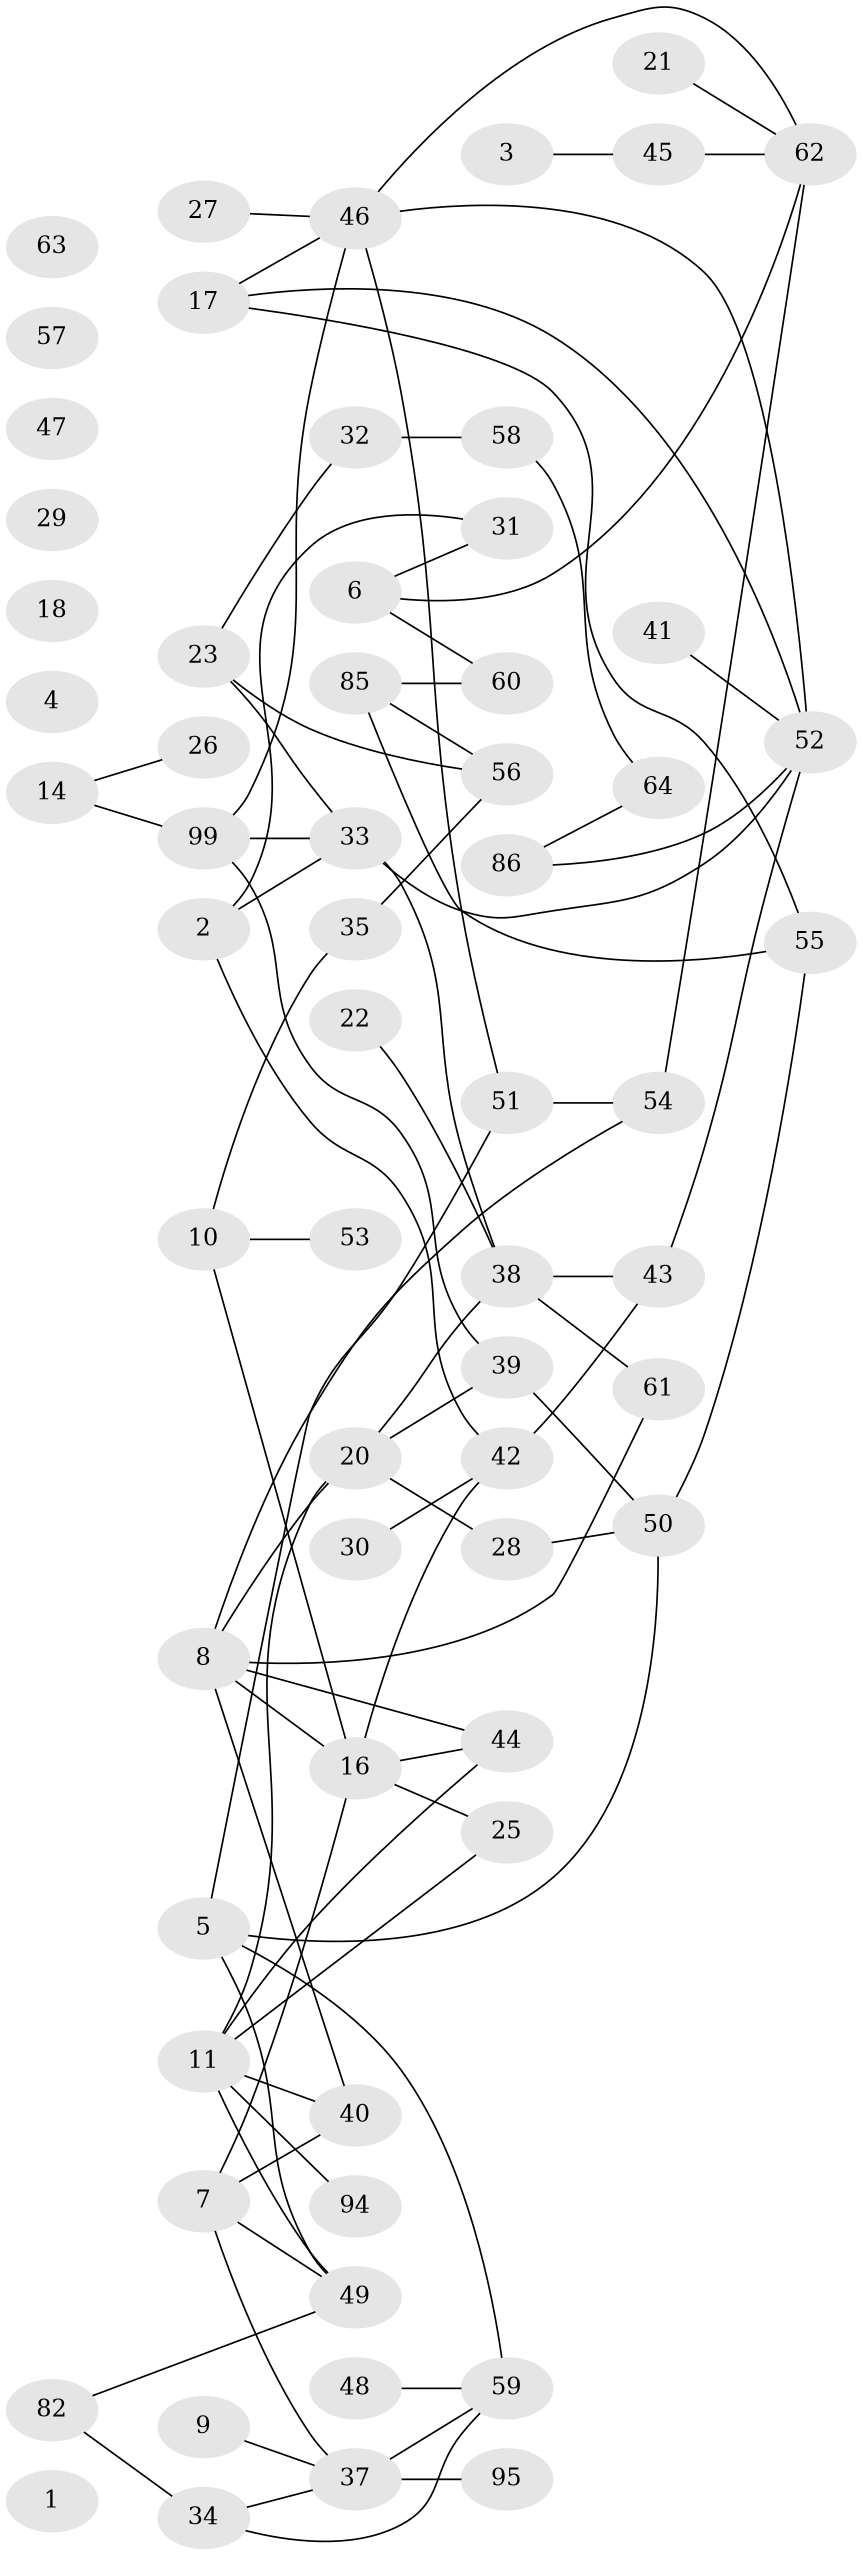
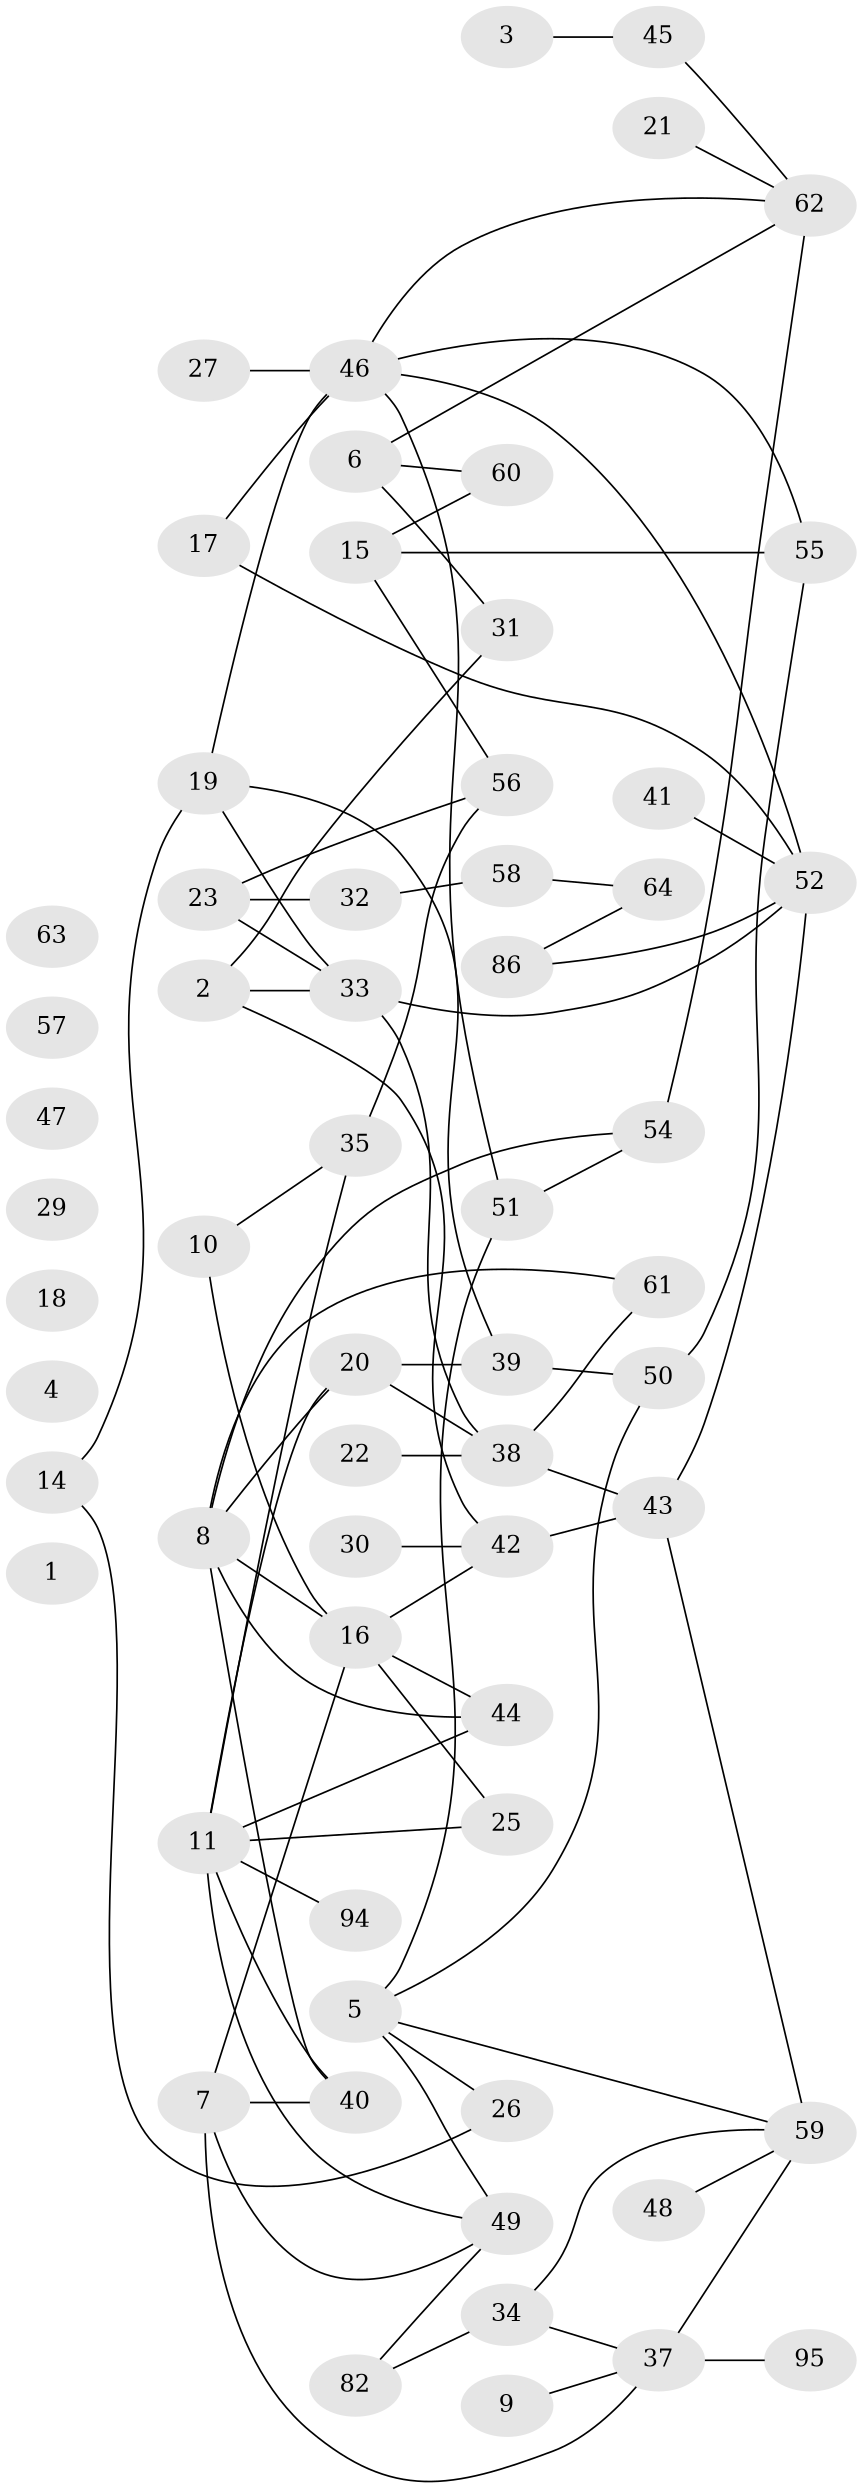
edge "17" -- "55": now "46" -- "55"
node "85": label "85" -> "15"
node "99": label "99" -> "19"
node "53": removed
edge "35" -- "11": added
node "28": removed
edge "43" -- "59": added
edge "5" -- "26": added
